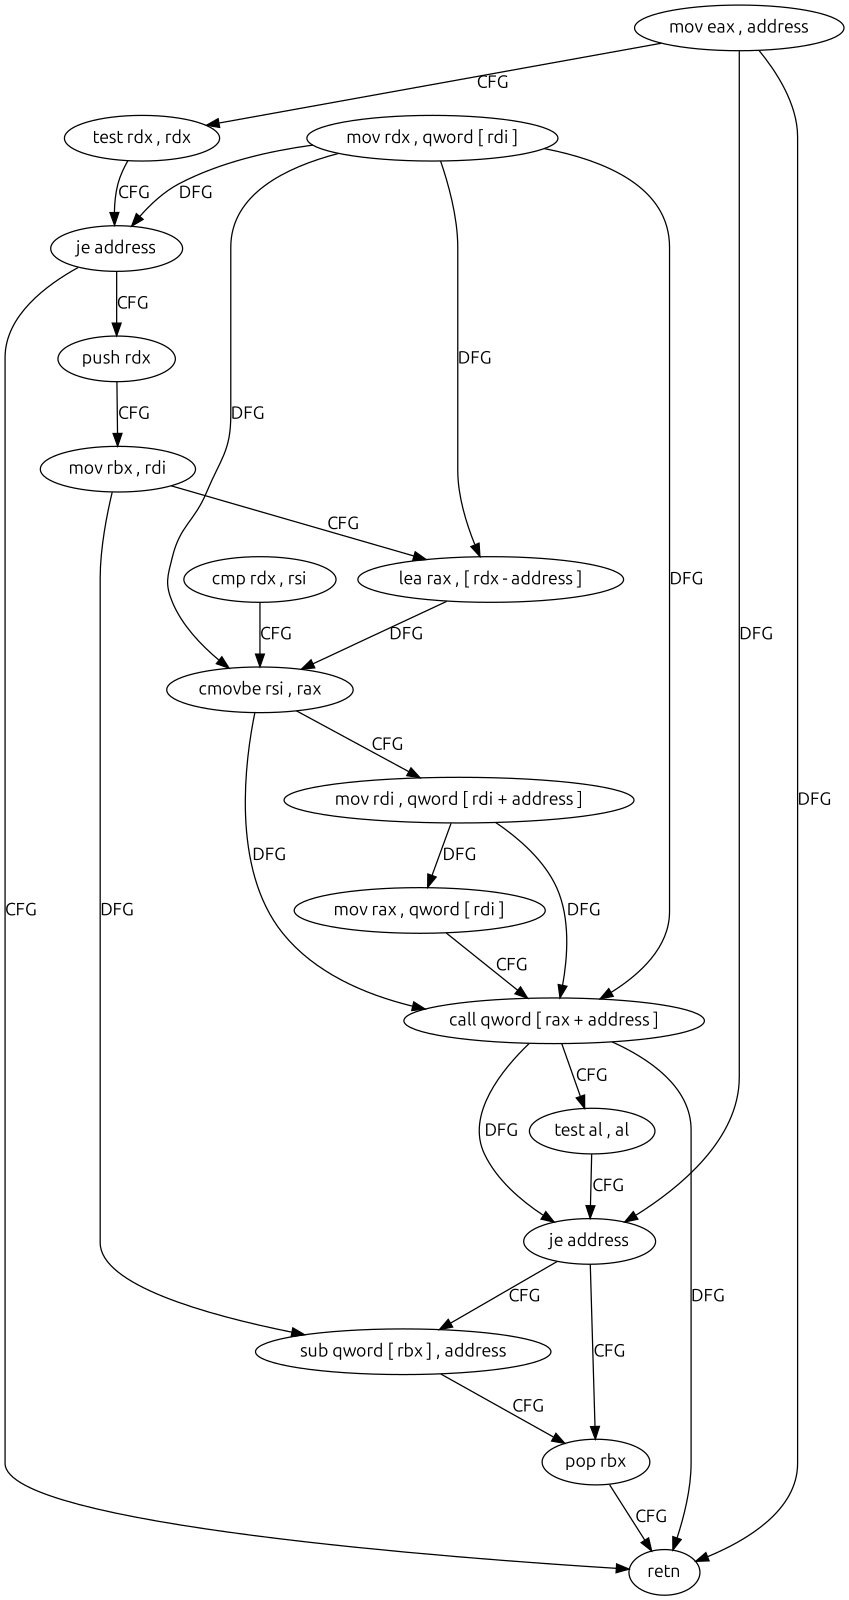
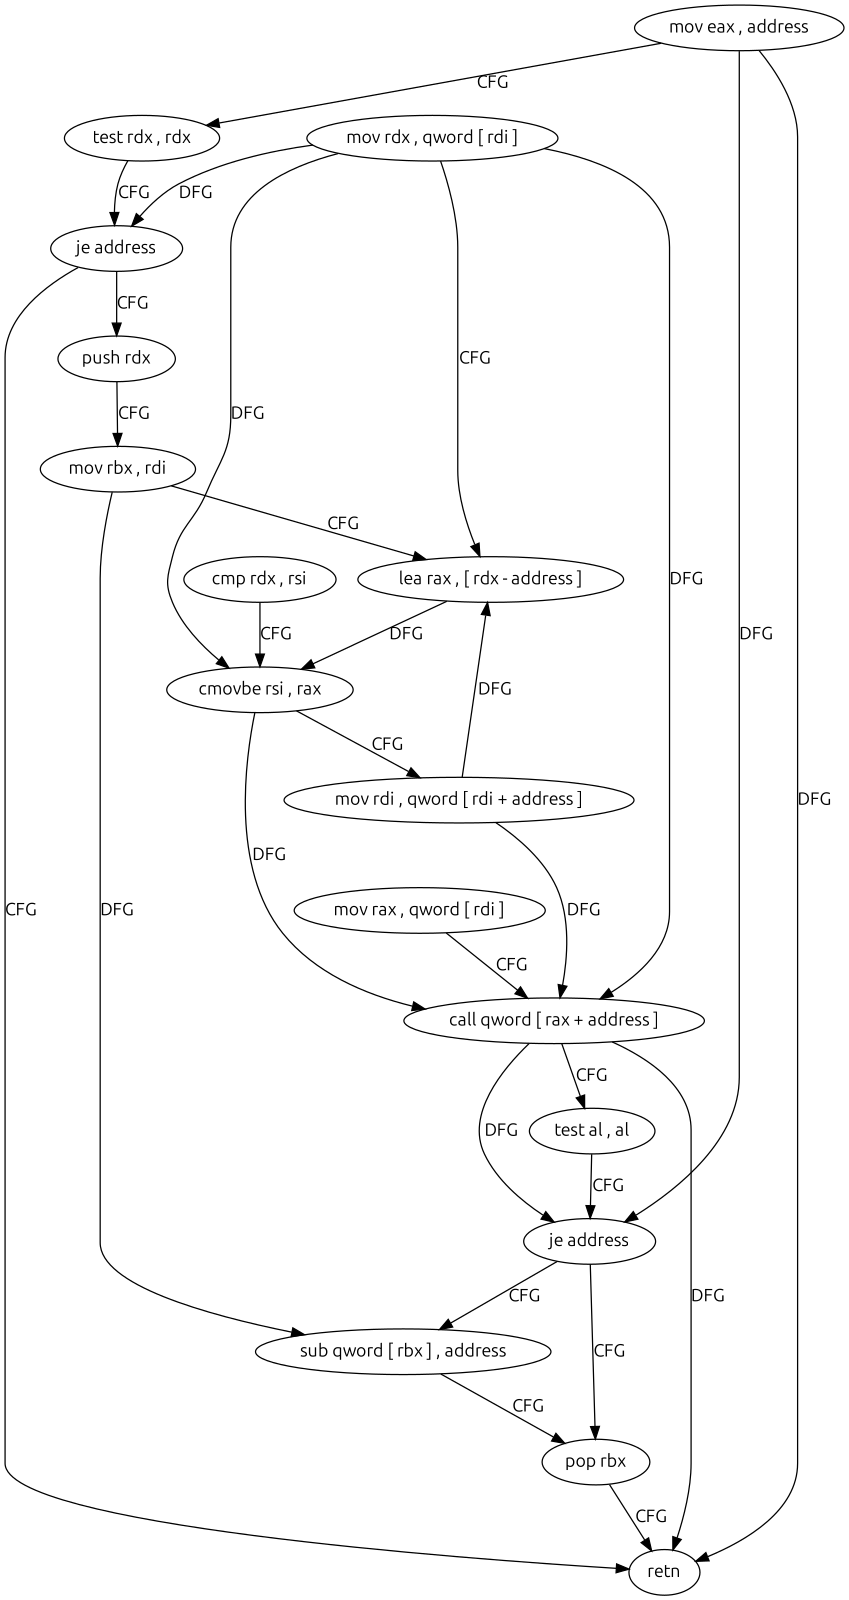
edge "mov rdx , qword [ rdi ]" -> "lea rax , [ rdx - address ]": label "DFG" -> "CFG"
edge "mov rdi , qword [ rdi + address ]" -> "mov rax , qword [ rdi ]": now "mov rdi , qword [ rdi + address ]" -> "lea rax , [ rdx - address ]"
